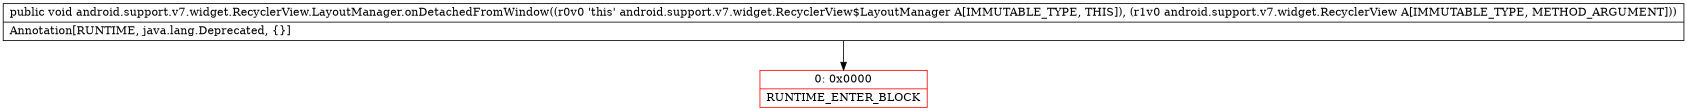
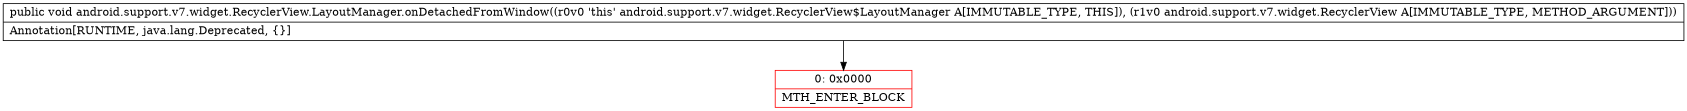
node "0: 0x0000": text "RUNTIME_ENTER_BLOCK" -> "MTH_ENTER_BLOCK"
